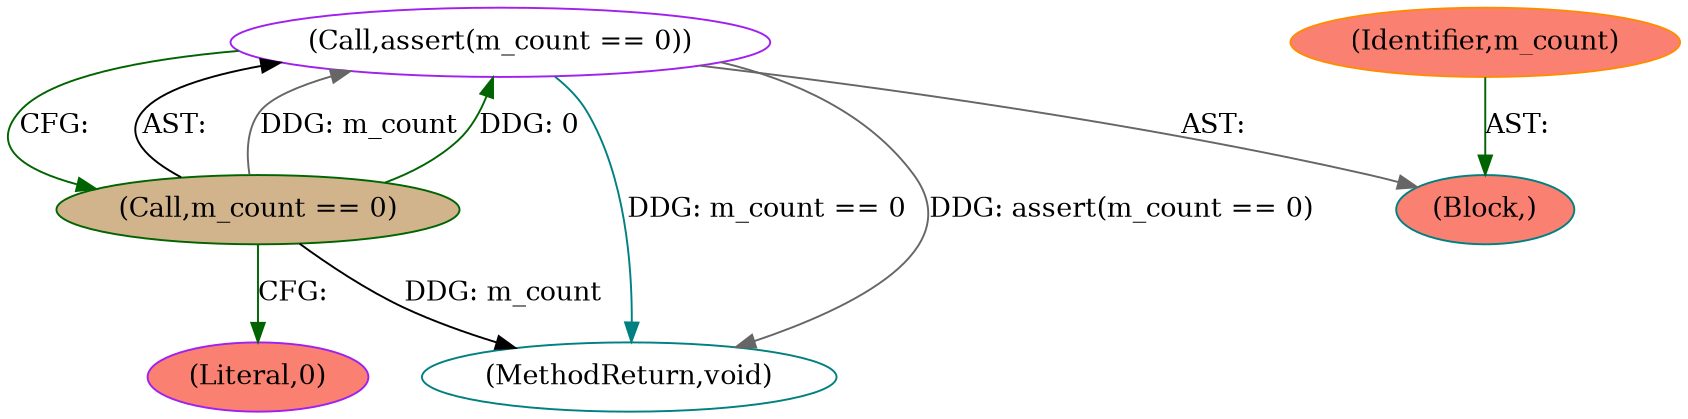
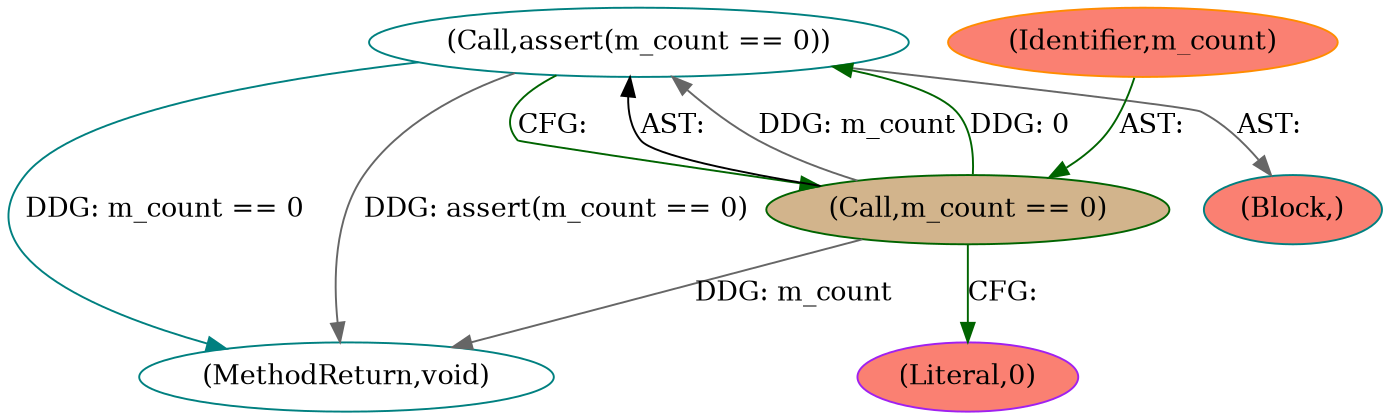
node "(Call,assert(m_count == 0))": color purple -> teal
edge "(Identifier,m_count)" -> "(Block,)": now "(Identifier,m_count)" -> "(Call,m_count == 0)"
edge "(Call,m_count == 0)" -> "(MethodReturn,void)": color black -> gray40
